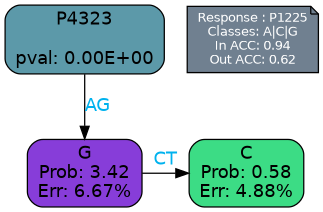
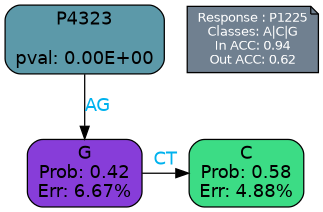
node "G Prob: 3.42 Err: 6.67%": label "G Prob: 3.42 Err: 6.67%" -> "G Prob: 0.42 Err: 6.67%"
